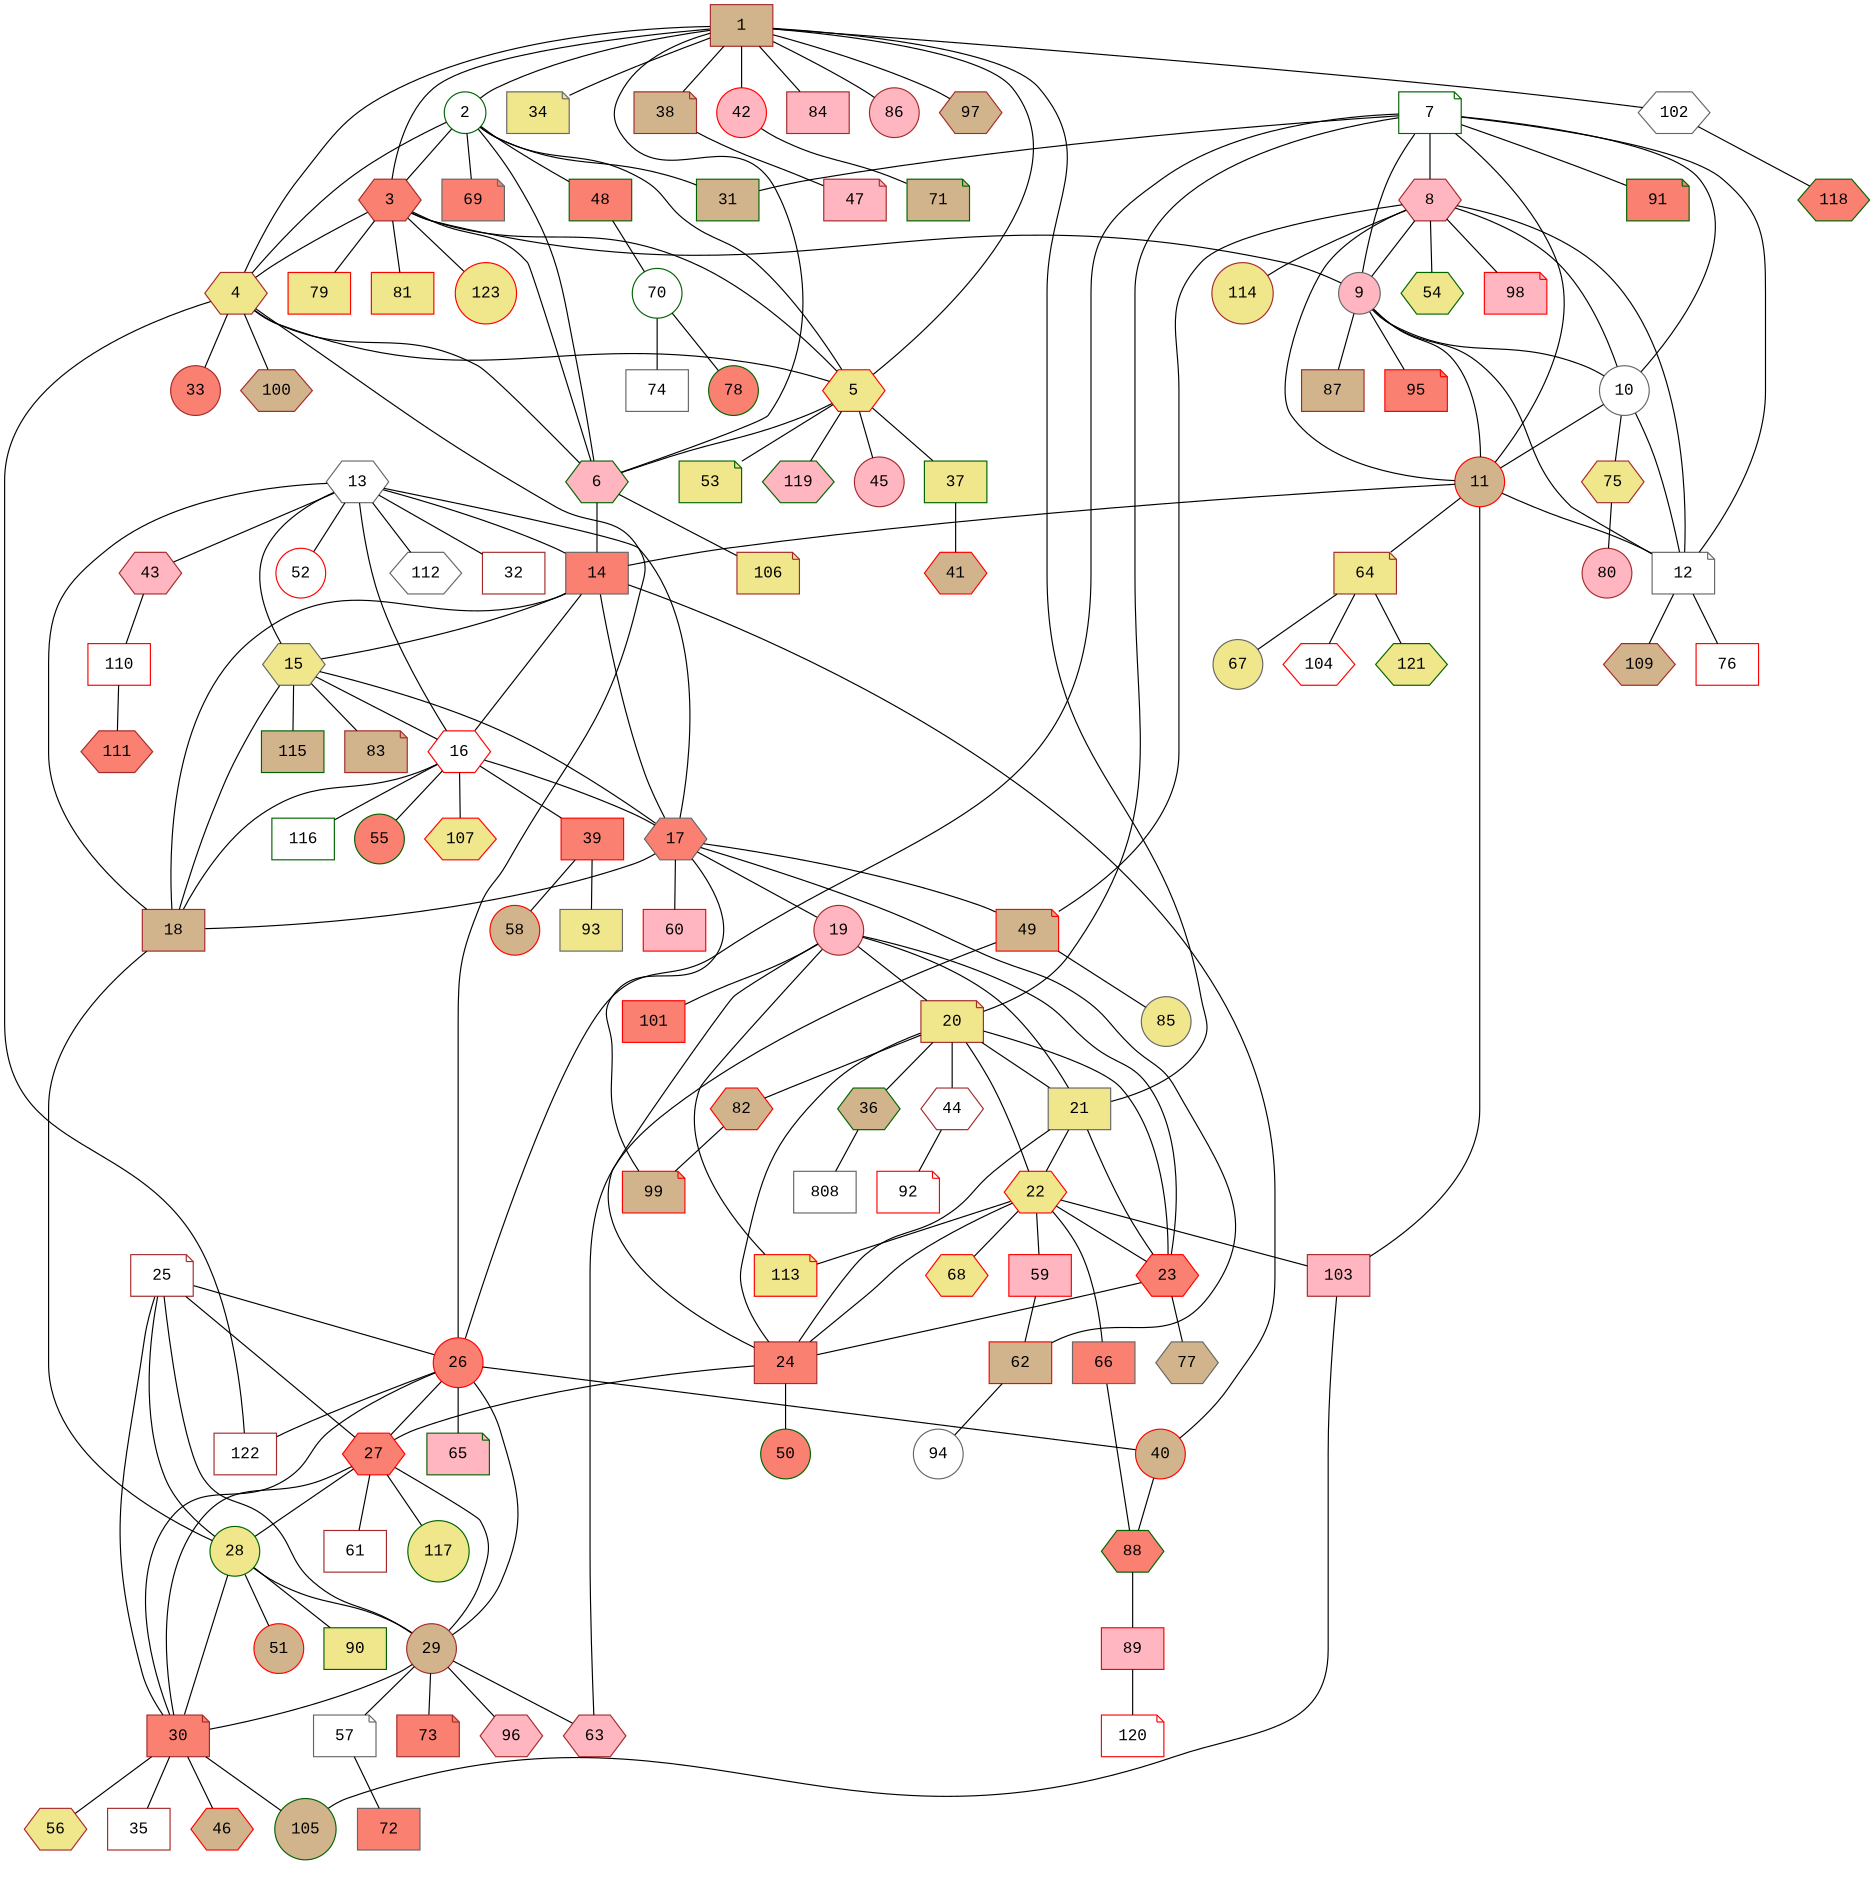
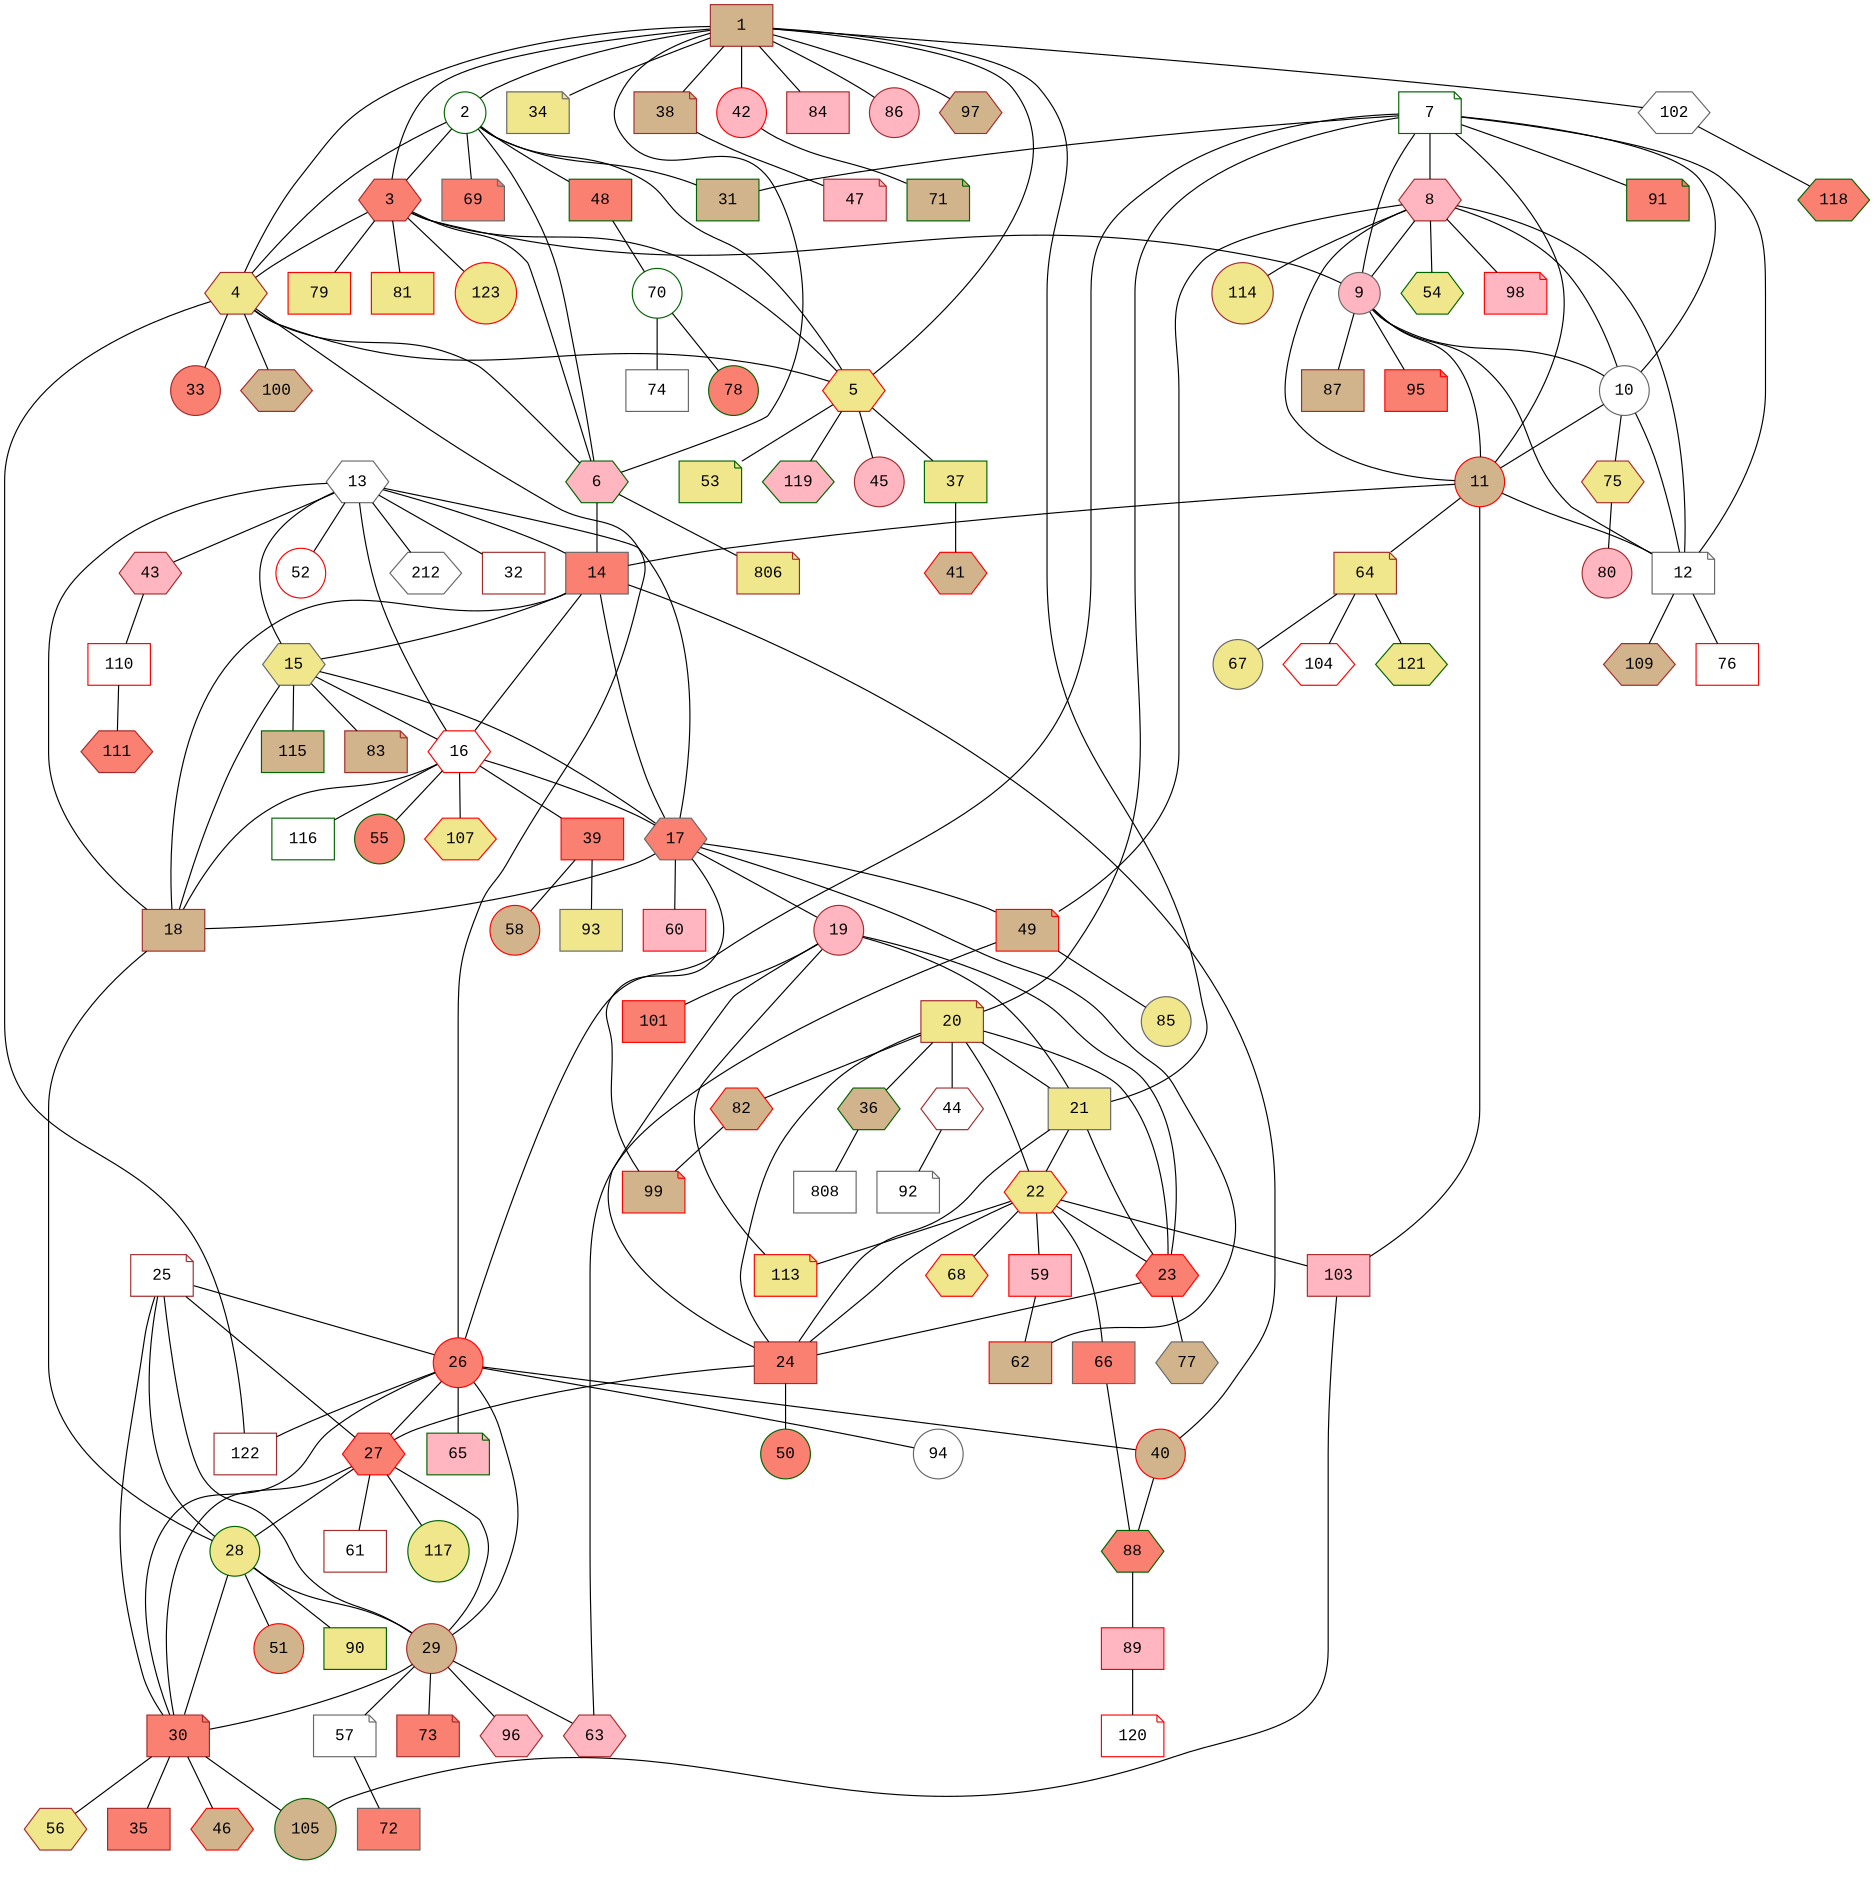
edge "5" -- "6": removed
node "112": label "112" -> "212"
node "106": label "106" -> "806"
edge "19" -- "20": removed
node "92": color red -> gray40
edge "62" -- "94": now "26" -- "94"
node "35": fillcolor white -> salmon
